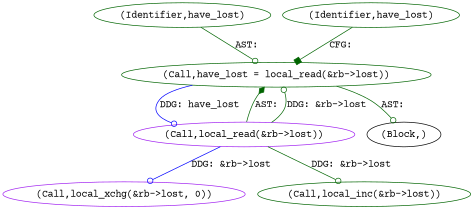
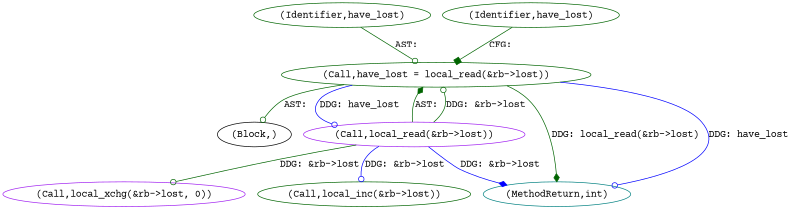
edge "(Call,local_read(&rb->lost))" -> "(Call,local_xchg(&rb->lost, 0))": color blue -> darkgreen
edge "(Call,local_read(&rb->lost))" -> "(Call,local_inc(&rb->lost))": color darkgreen -> blue
node "(MethodReturn,int)": added
